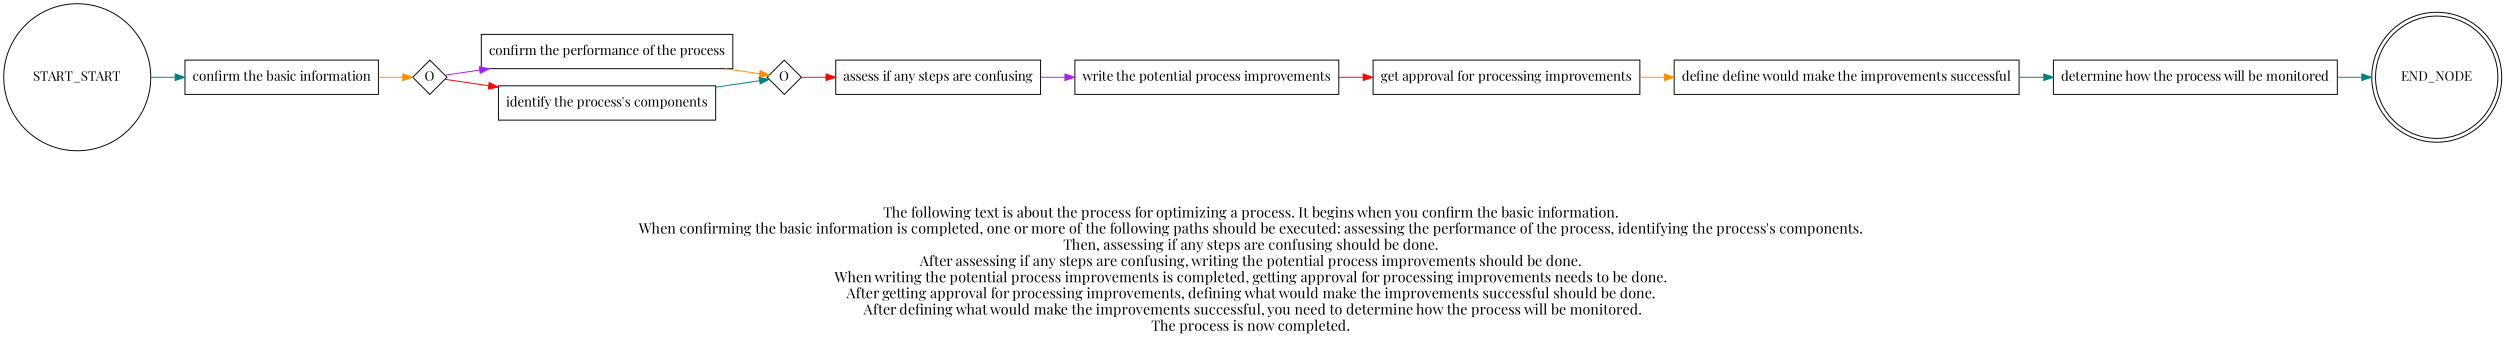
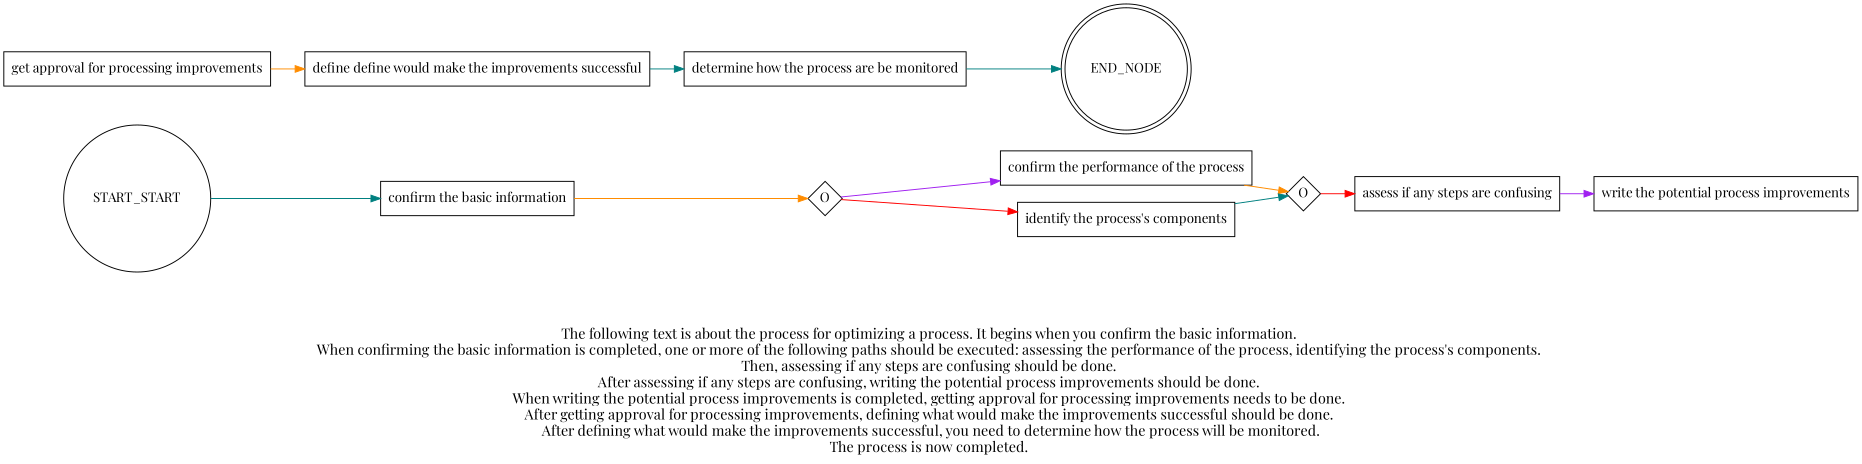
edge "write the potential process improvements" -> "get approval for processing improvements": removed
node "determine how the process will be monitored": label "determine how the process will be monitored" -> "determine how the process are be monitored"
